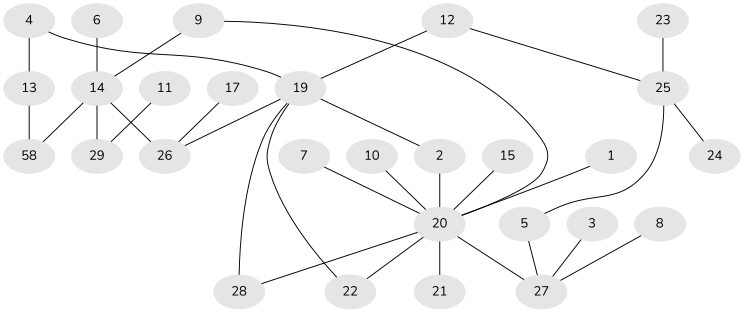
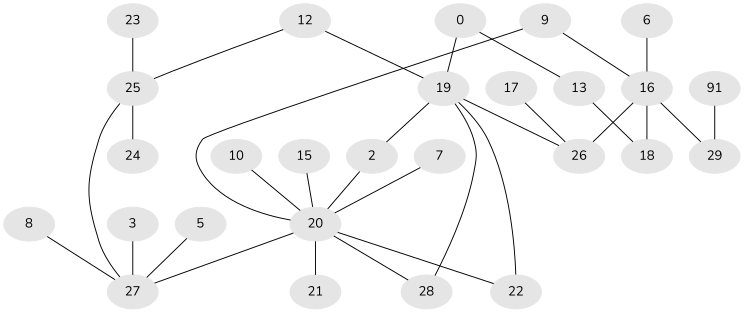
node "4": label "4" -> "0"
node "14": label "14" -> "16"
node "11": label "11" -> "91"
node "58": label "58" -> "18"
node "1": removed
edge "25" -- "5": now "25" -- "27"
